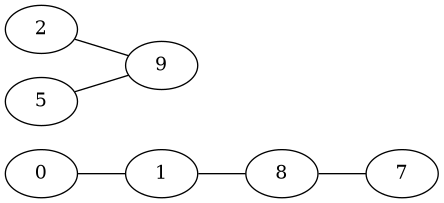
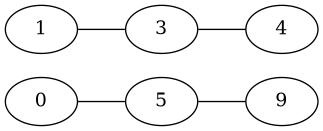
node "2": removed
edge "0" -- "1": now "0" -- "5"
node "8": label "8" -> "3"
node "7": label "7" -> "4"
